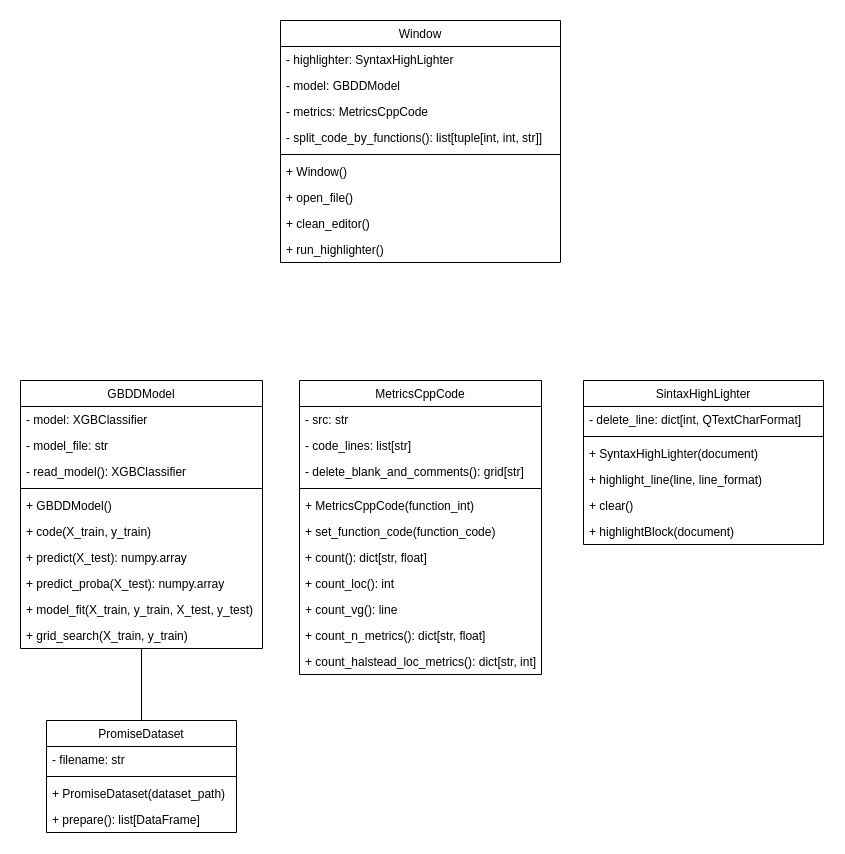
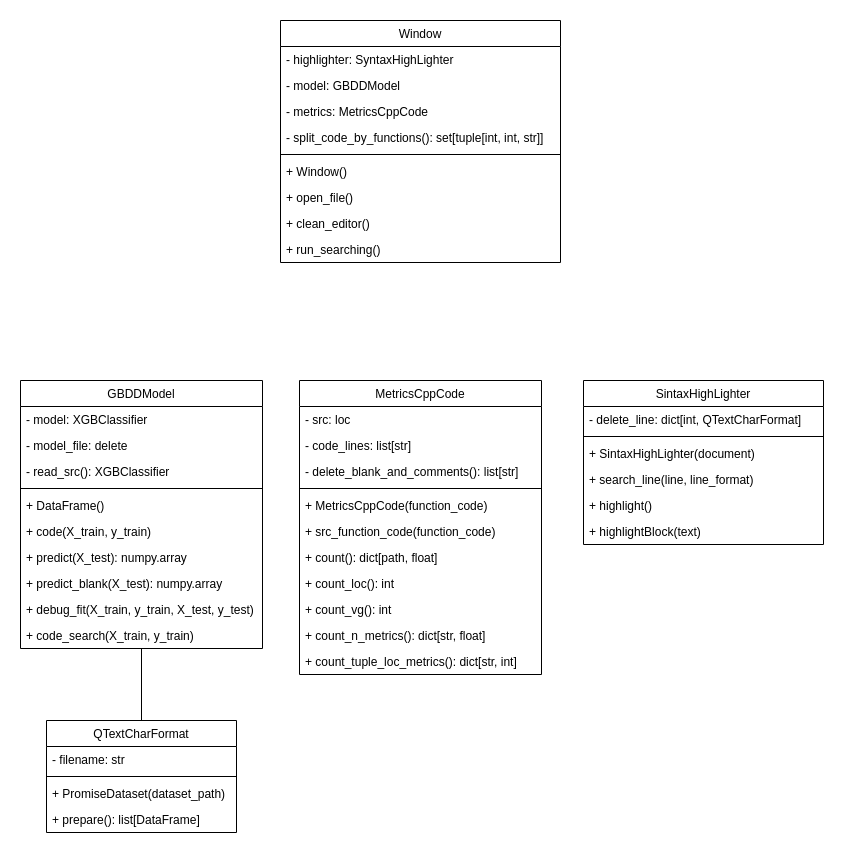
node "- split_code_by_functions(): list[tuple[int, int, str]]": label "- split_code_by_functions(): list[tuple[int, int, str]]" -> "- split_code_by_functions(): set[tuple[int, int, str]]"
node "+ run_highlighter()": label "+ run_highlighter()" -> "+ run_searching()"
node "- src: str": label "- src: str" -> "- src: loc"
node "- model_file: str": label "- model_file: str" -> "- model_file: delete"
node "+ SyntaxHighLighter(document)": label "+ SyntaxHighLighter(document)" -> "+ SintaxHighLighter(document)"
node "- read_model(): XGBClassifier": label "- read_model(): XGBClassifier" -> "- read_src(): XGBClassifier"
node "- delete_blank_and_comments(): grid[str]": label "- delete_blank_and_comments(): grid[str]" -> "- delete_blank_and_comments(): list[str]"
node "+ highlight_line(line, line_format)": label "+ highlight_line(line, line_format)" -> "+ search_line(line, line_format)"
node "+ GBDDModel()": label "+ GBDDModel()" -> "+ DataFrame()"
node "+ MetricsCppCode(function_int)": label "+ MetricsCppCode(function_int)" -> "+ MetricsCppCode(function_code)"
node "+ clear()": label "+ clear()" -> "+ highlight()"
node "+ set_function_code(function_code)": label "+ set_function_code(function_code)" -> "+ src_function_code(function_code)"
node "+ highlightBlock(document)": label "+ highlightBlock(document)" -> "+ highlightBlock(text)"
node "+ count(): dict[str, float]": label "+ count(): dict[str, float]" -> "+ count(): dict[path, float]"
node "+ predict_proba(X_test): numpy.array": label "+ predict_proba(X_test): numpy.array" -> "+ predict_blank(X_test): numpy.array"
node "+ model_fit(X_train, y_train, X_test, y_test)": label "+ model_fit(X_train, y_train, X_test, y_test)" -> "+ debug_fit(X_train, y_train, X_test, y_test)"
node "+ count_vg(): line": label "+ count_vg(): line" -> "+ count_vg(): int"
node "+ grid_search(X_train, y_train)": label "+ grid_search(X_train, y_train)" -> "+ code_search(X_train, y_train)"
node "+ count_halstead_loc_metrics(): dict[str, int]": label "+ count_halstead_loc_metrics(): dict[str, int]" -> "+ count_tuple_loc_metrics(): dict[str, int]"
node "PromiseDataset": label "PromiseDataset" -> "QTextCharFormat"
